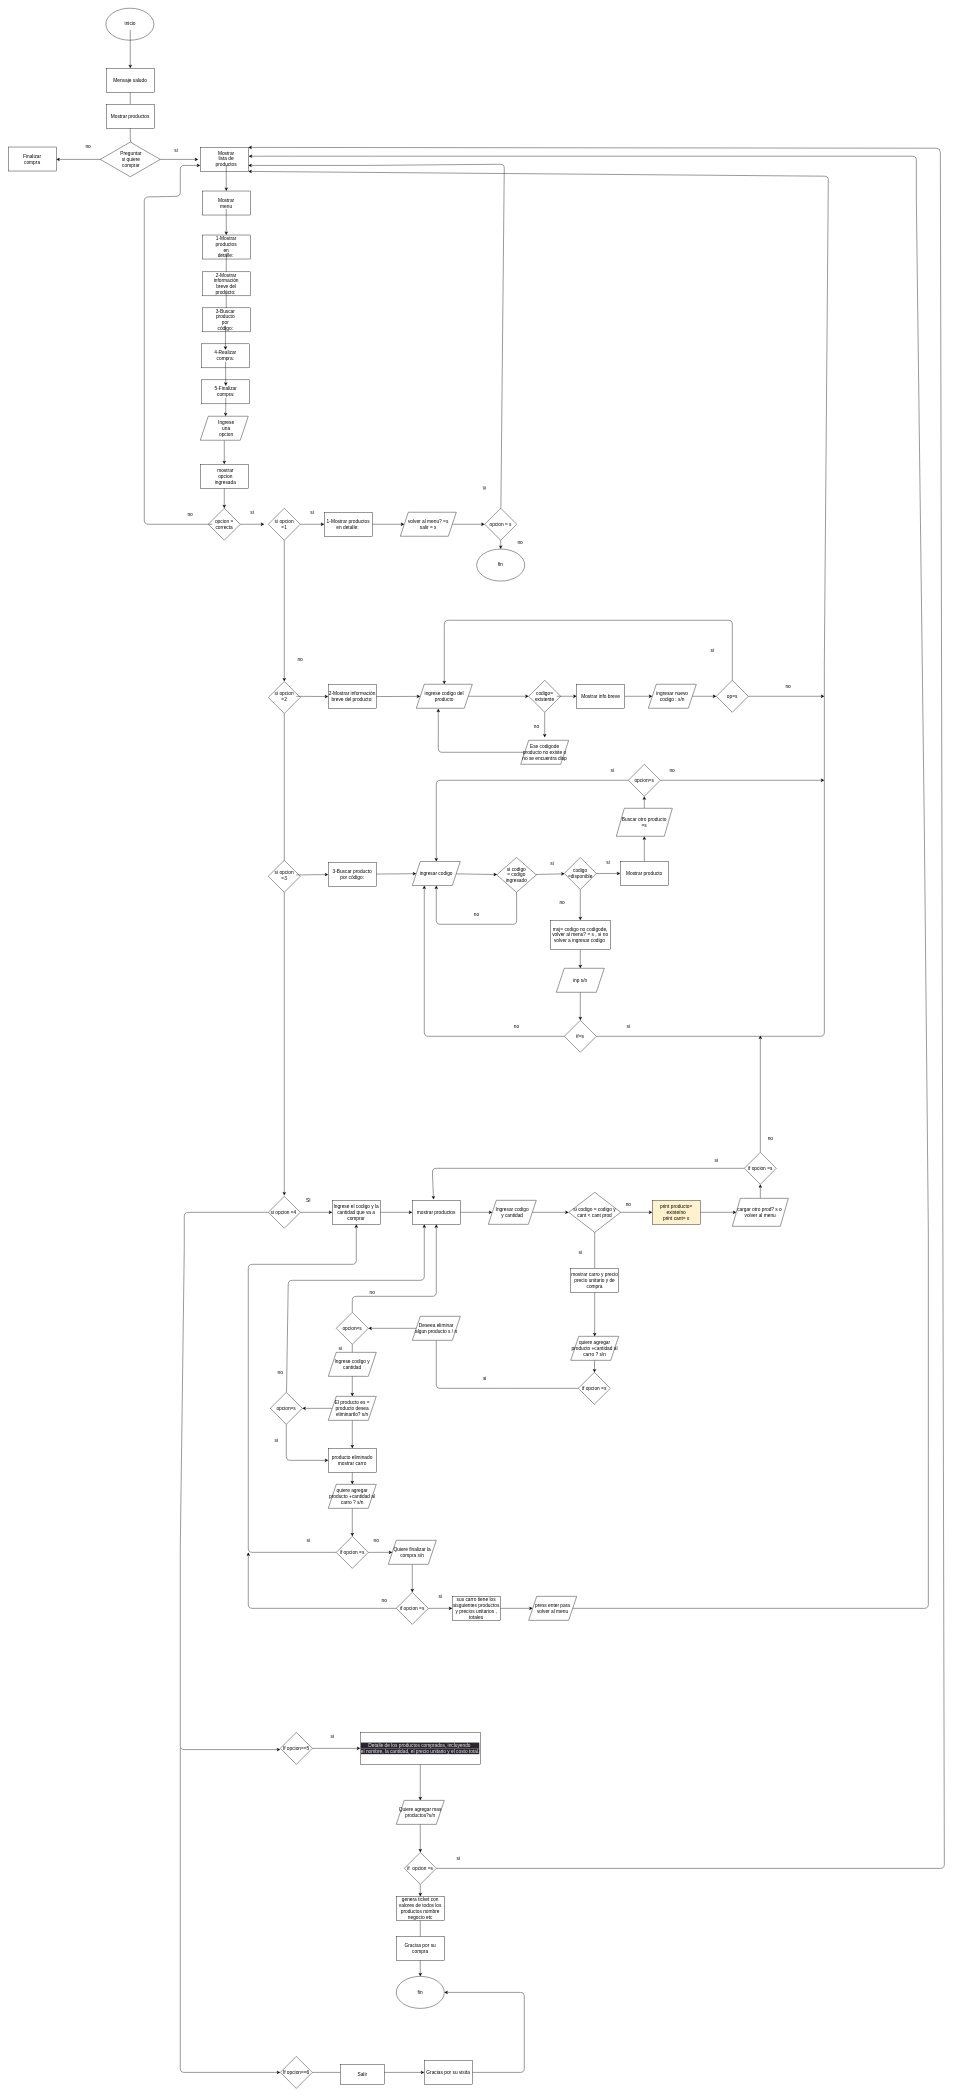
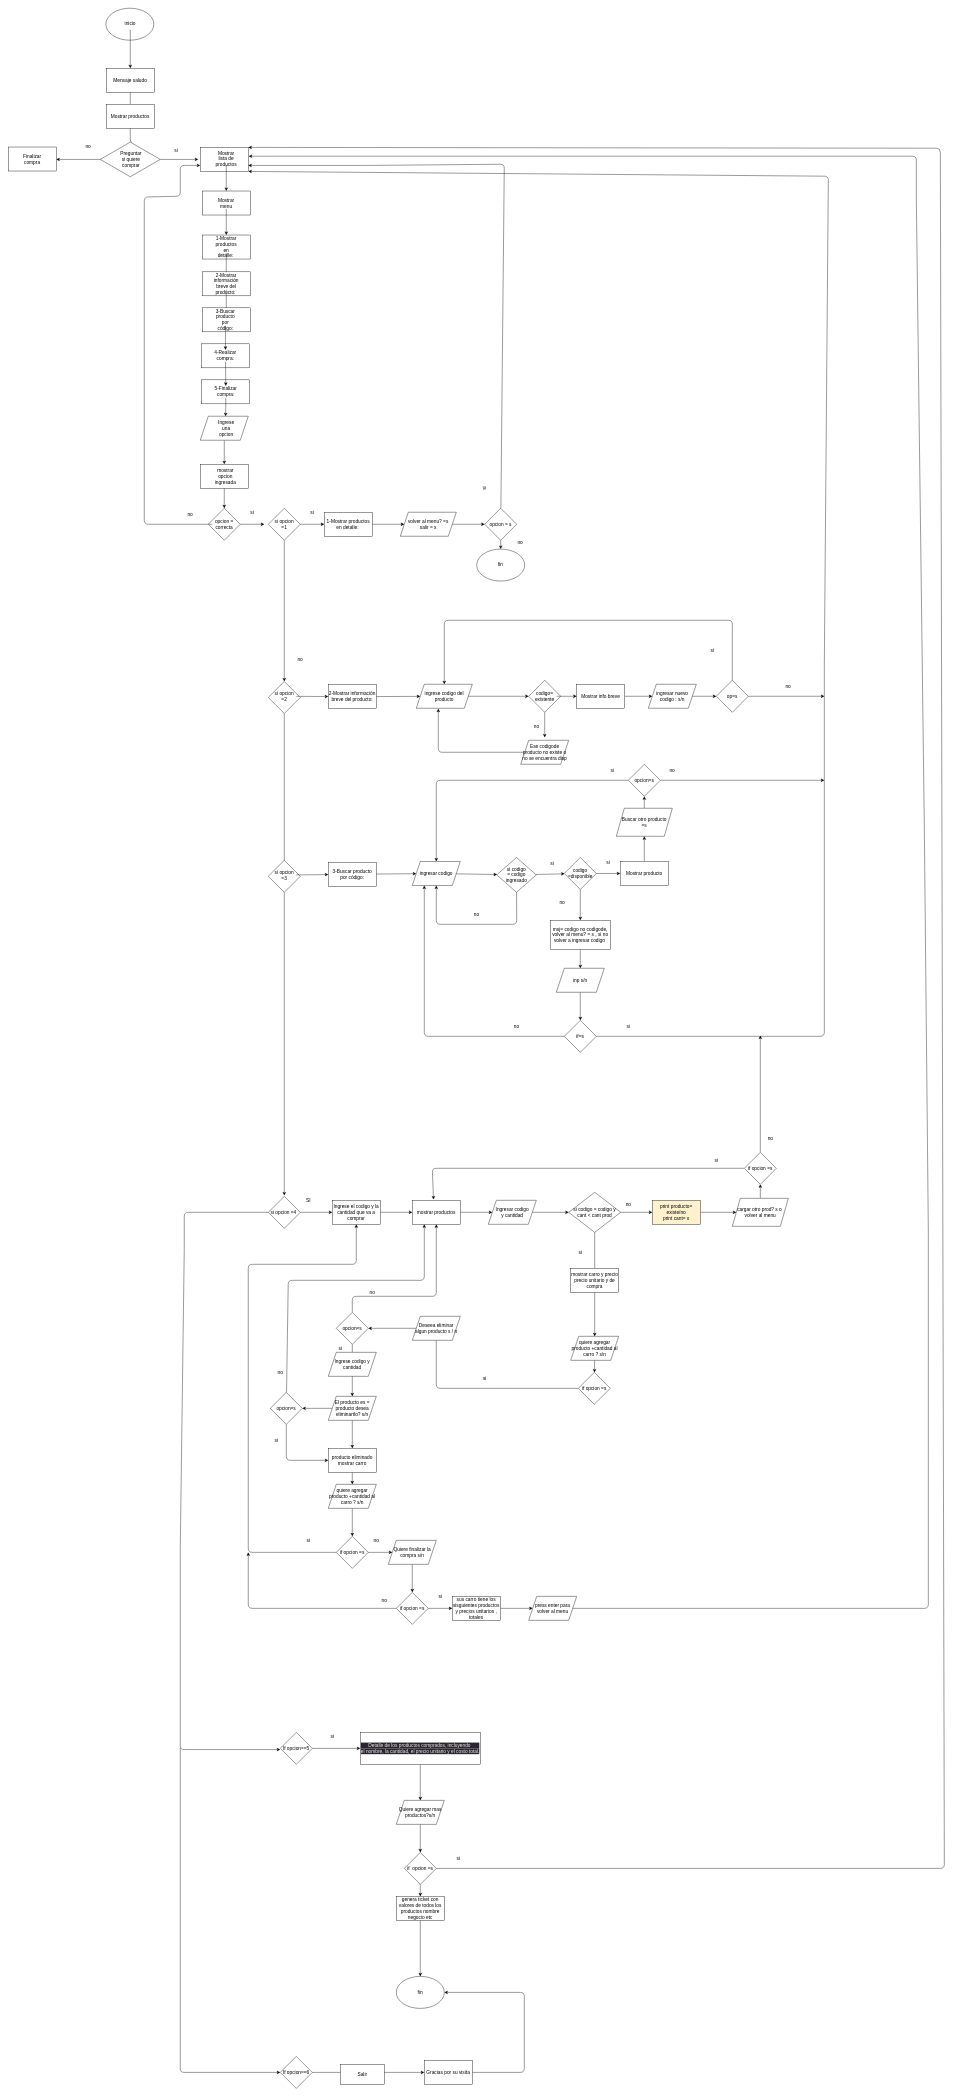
node "Gracias por su compra": removed
